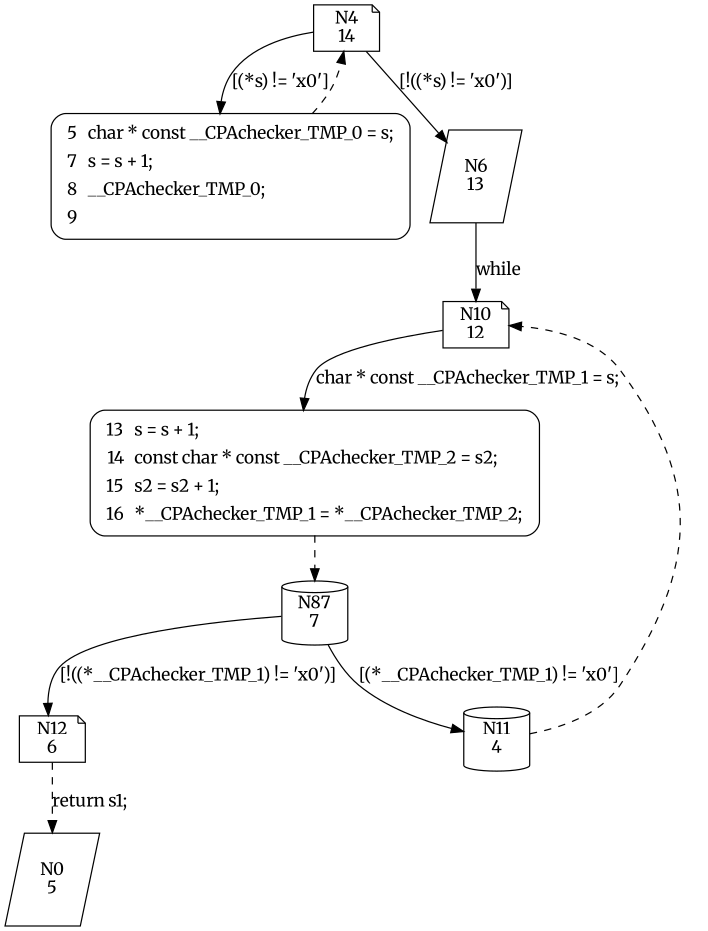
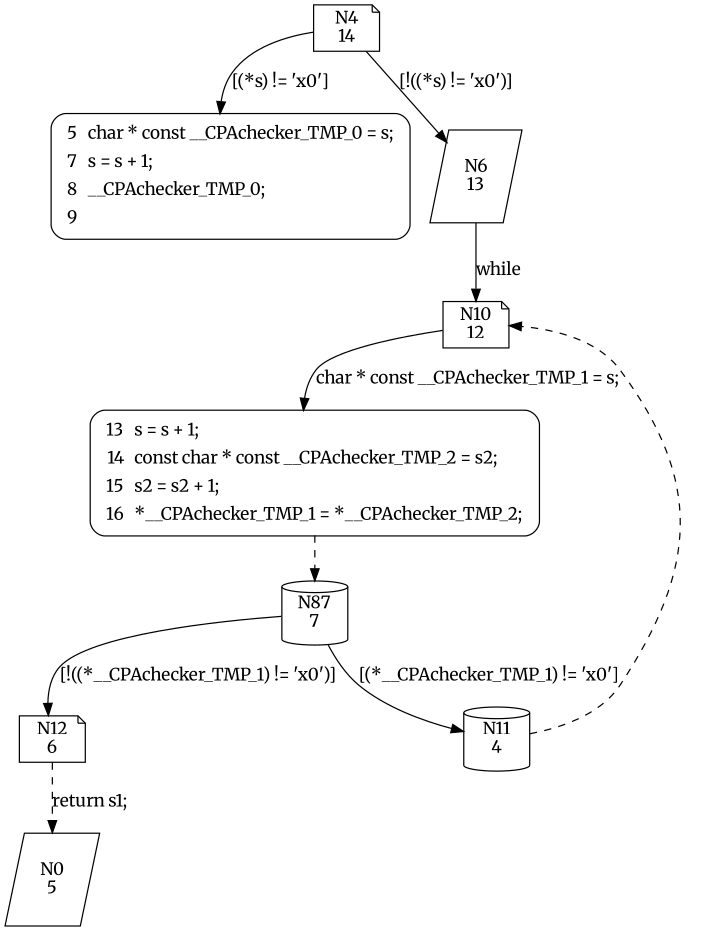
edge "5" -> "N4 14": removed
